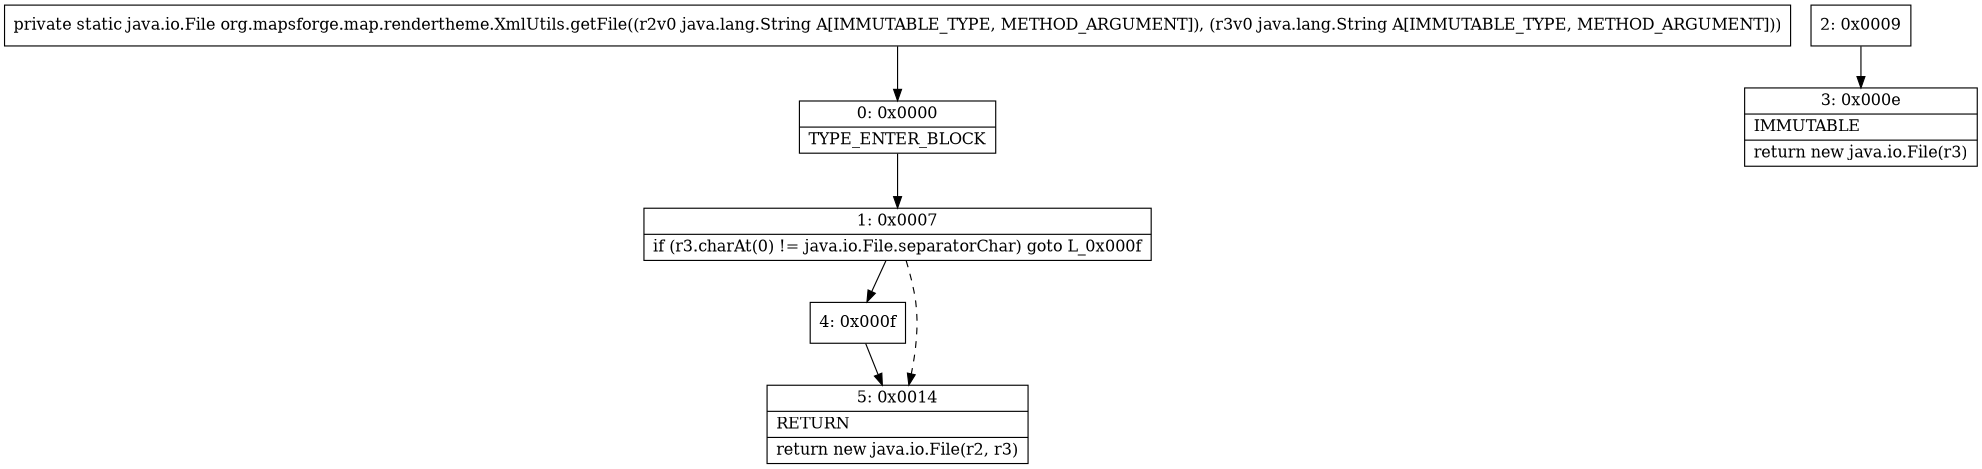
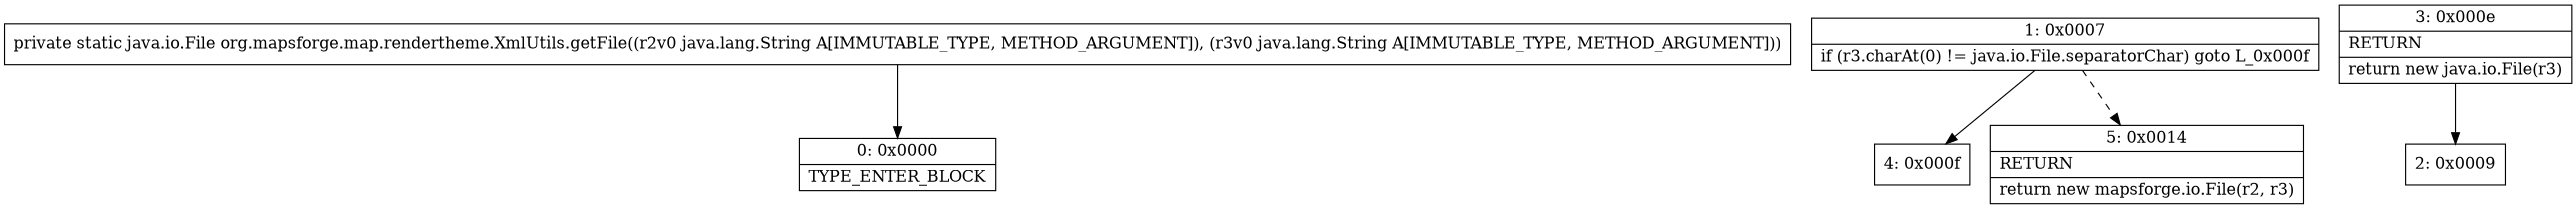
edge "2: 0x0009" -> "3: 0x000e": reversed
node "3: 0x000e": text "IMMUTABLE" -> "RETURN"
edge "0: 0x0000" -> "1: 0x0007": removed
edge "4: 0x000f" -> "5: 0x0014": removed
node "5: 0x0014": text "return new java.io.File(r2, r3)" -> "return new mapsforge.io.File(r2, r3)"
